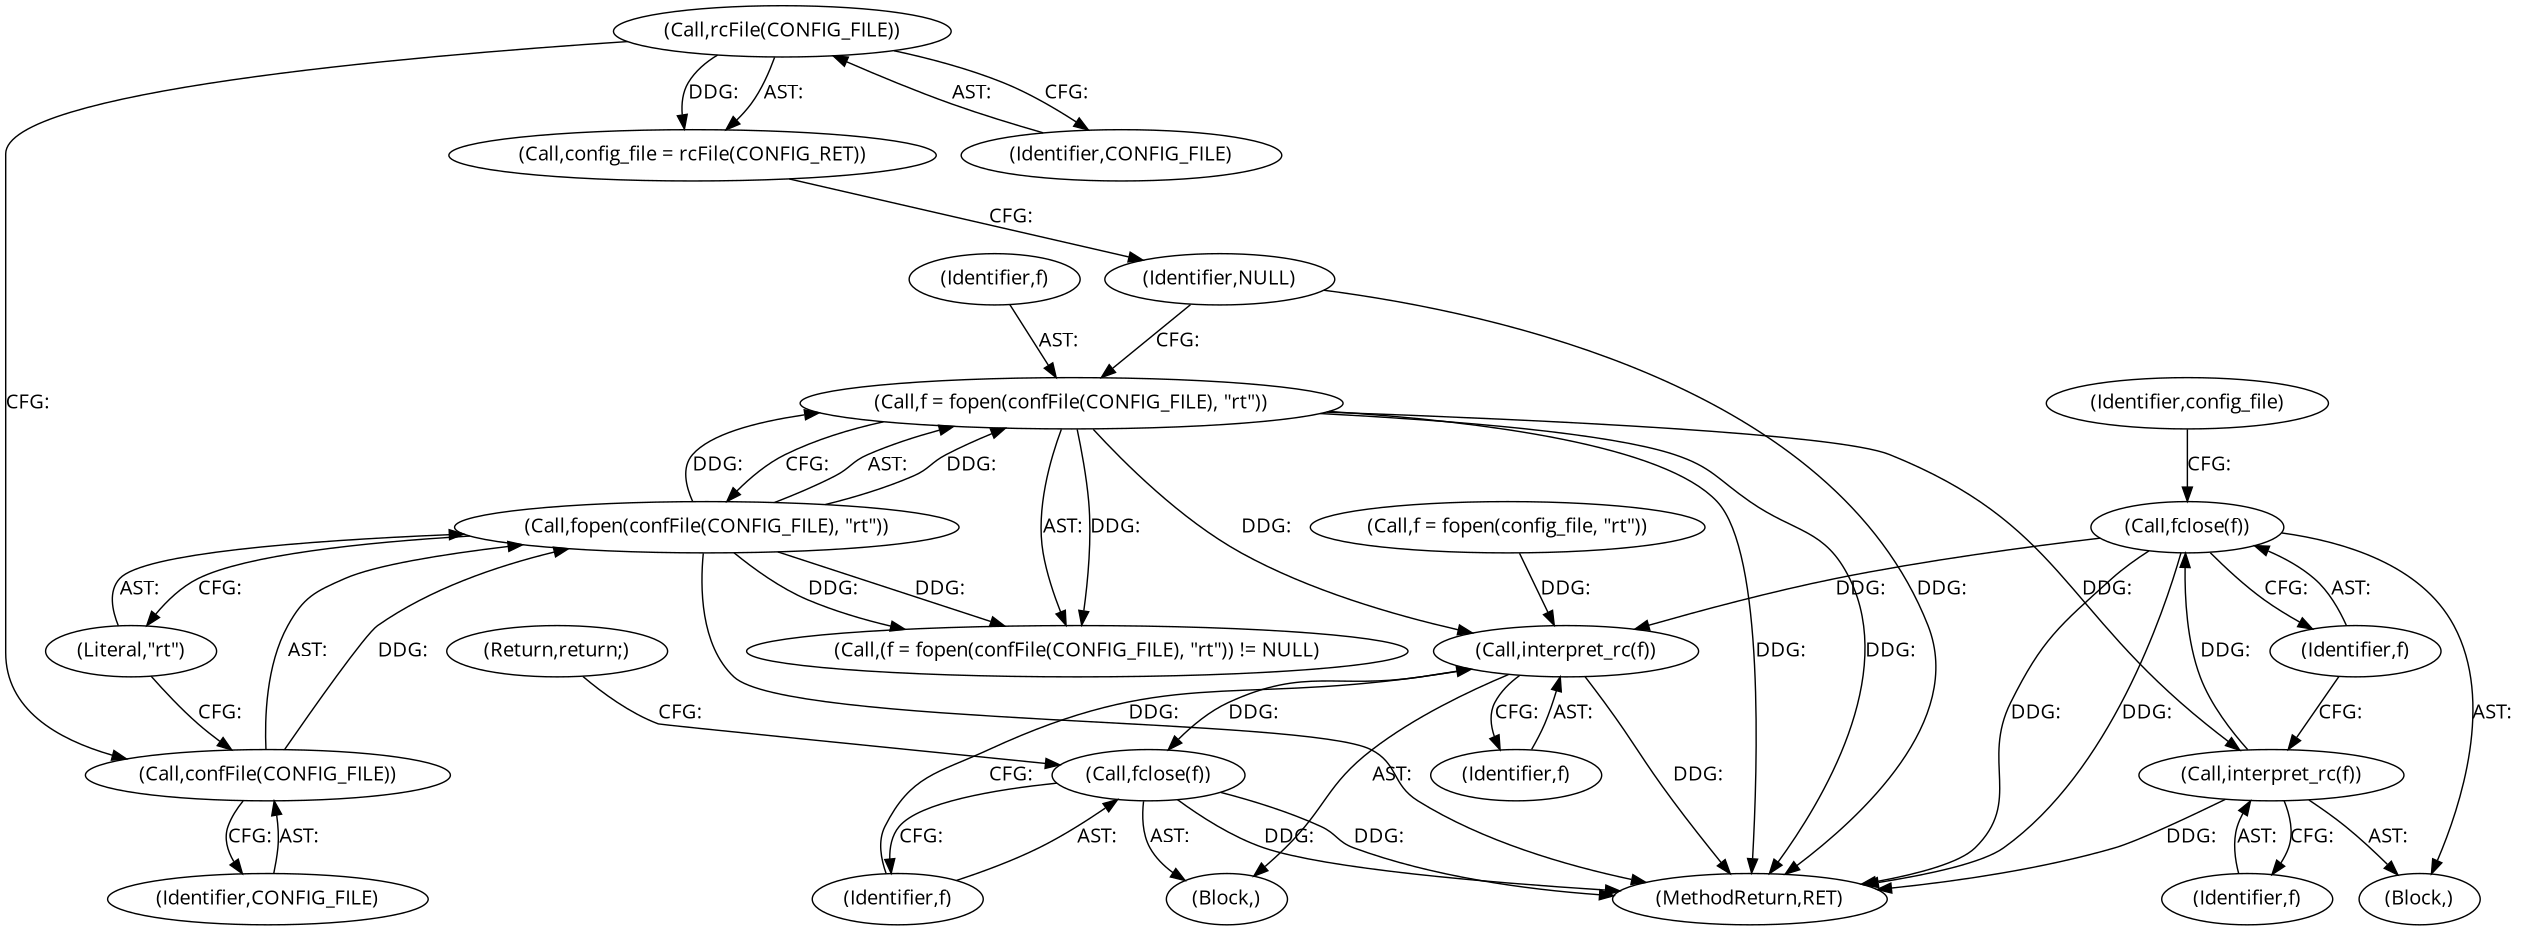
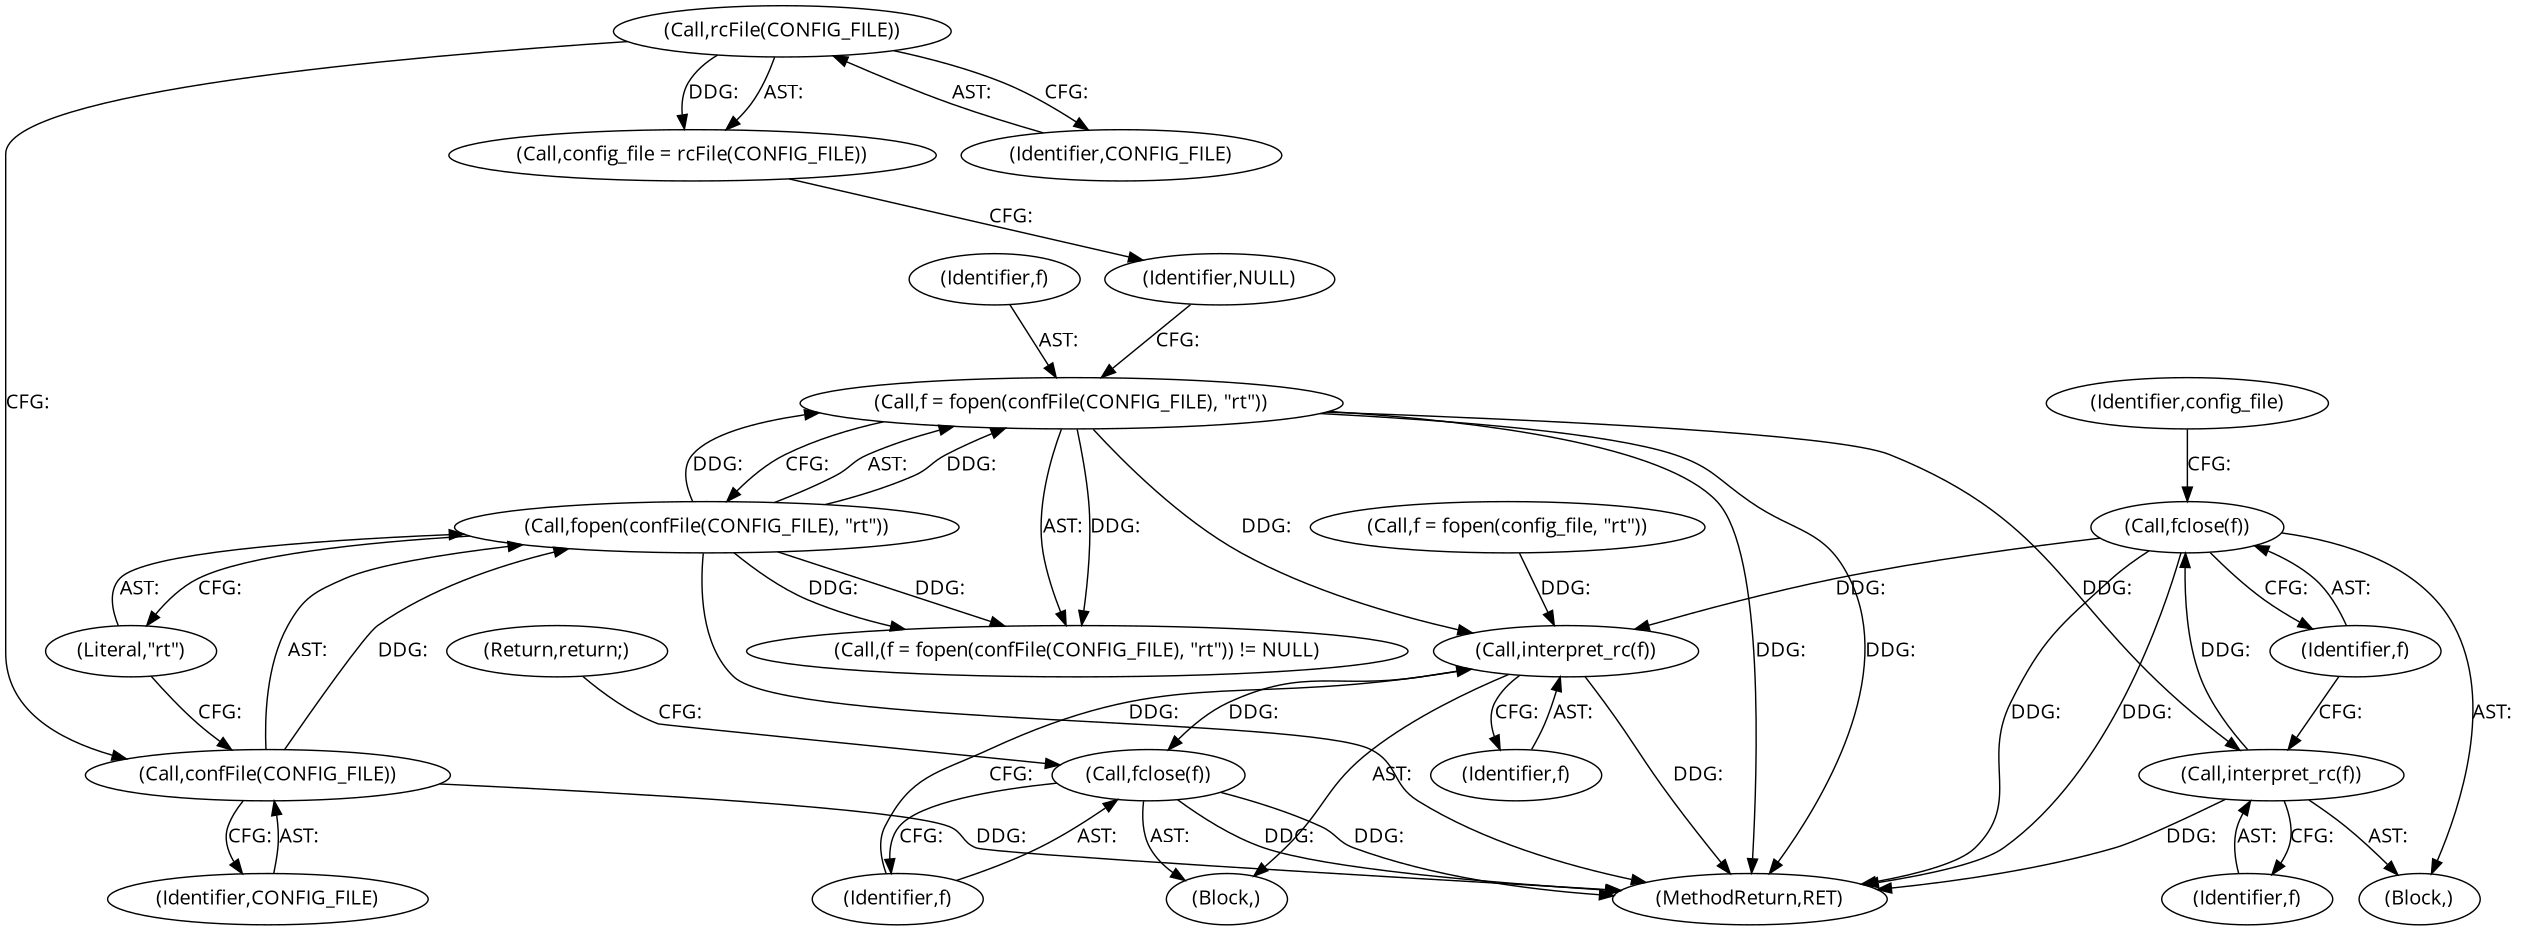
node "(Call,config_file = rcFile(CONFIG_RET))": label "(Call,config_file = rcFile(CONFIG_RET))" -> "(Call,config_file = rcFile(CONFIG_FILE))"
edge "(Identifier,NULL)" -> "(MethodReturn,RET)": now "(Call,confFile(CONFIG_FILE))" -> "(MethodReturn,RET)"
